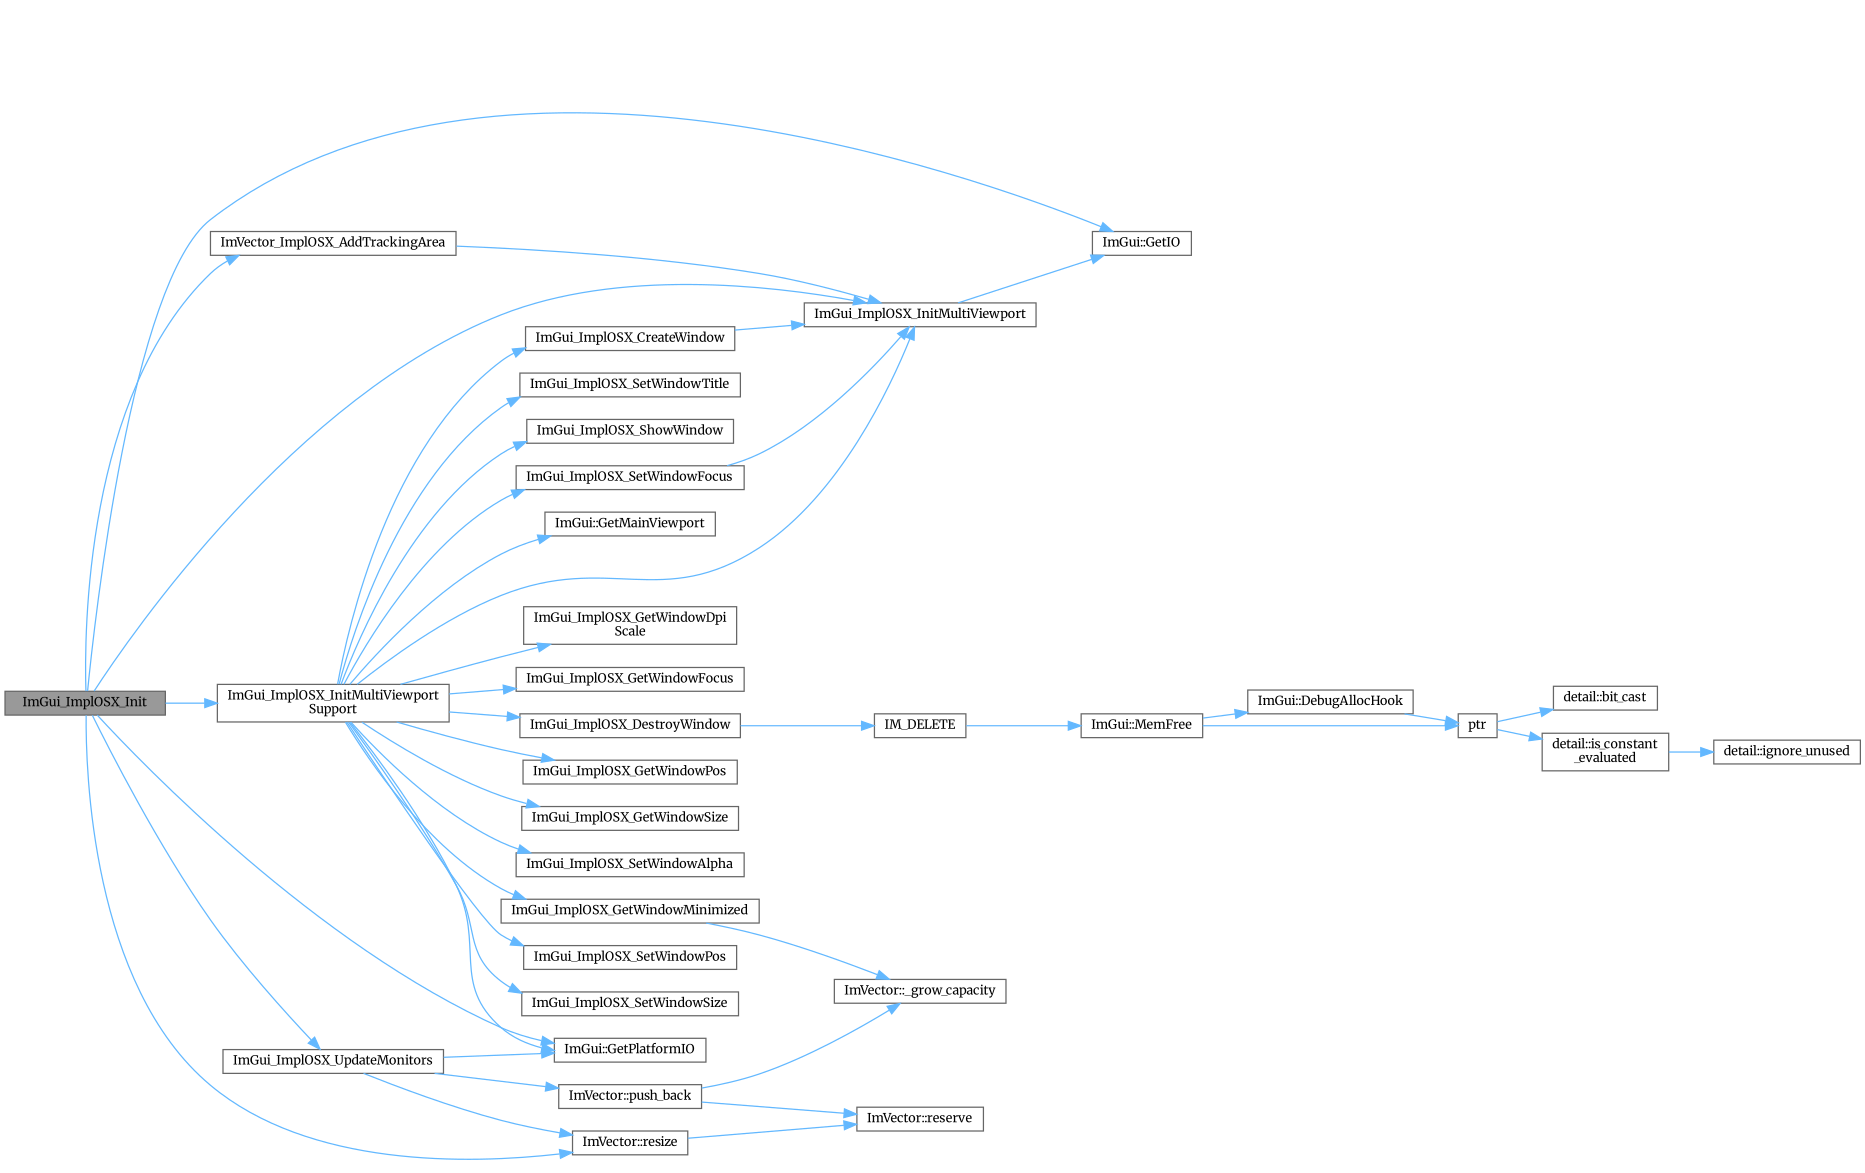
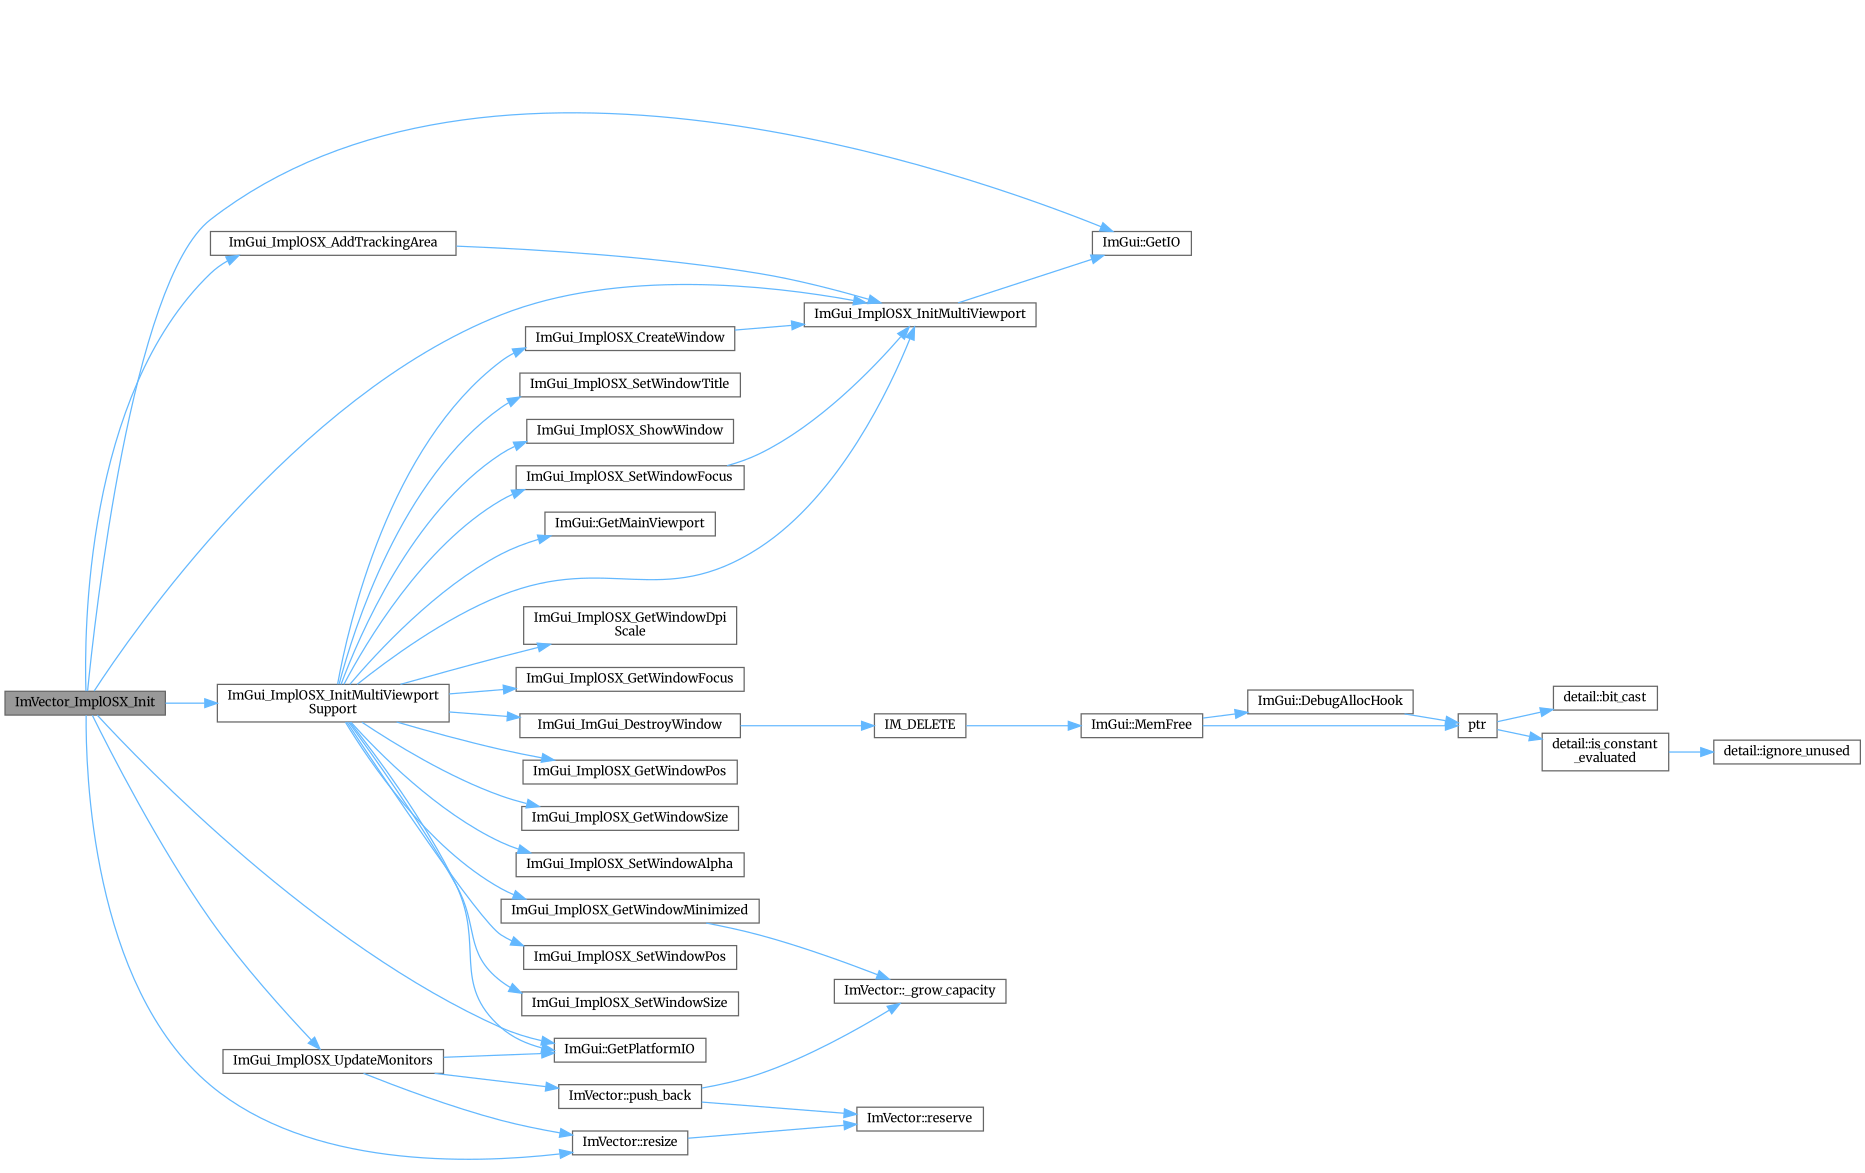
node "ImVector_ImplOSX_AddTrackingArea": label "ImVector_ImplOSX_AddTrackingArea" -> "ImGui_ImplOSX_AddTrackingArea"
node "ImGui_ImplOSX_Init": label "ImGui_ImplOSX_Init" -> "ImVector_ImplOSX_Init"
node "ImGui_ImplOSX_DestroyWindow": label "ImGui_ImplOSX_DestroyWindow" -> "ImGui_ImGui_DestroyWindow"
